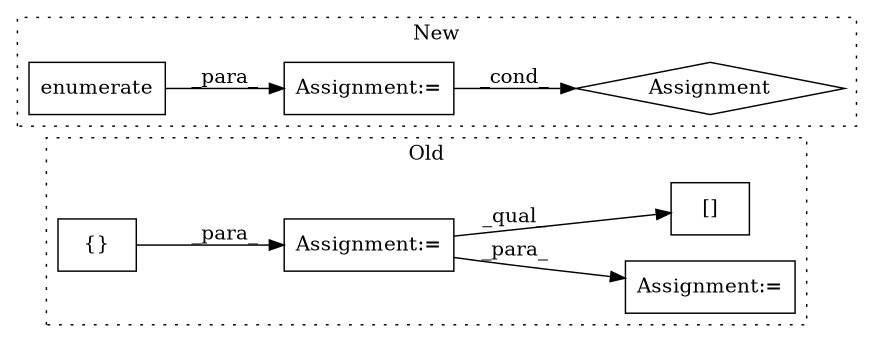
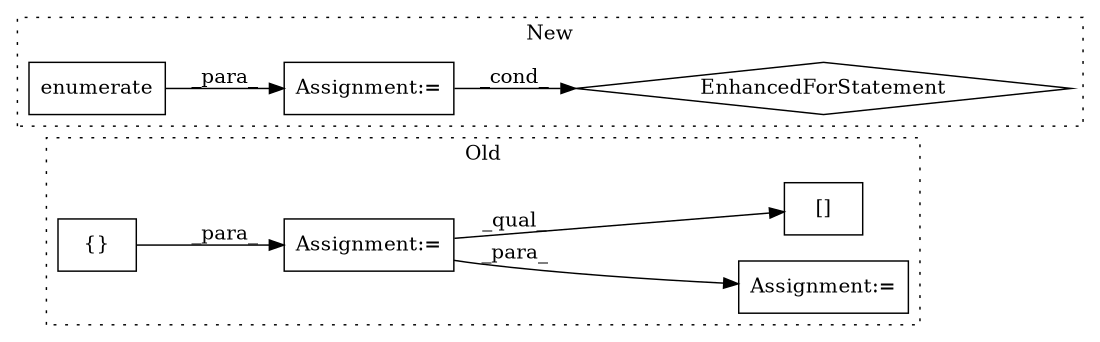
node "Assignment": label "Assignment" -> "EnhancedForStatement"
